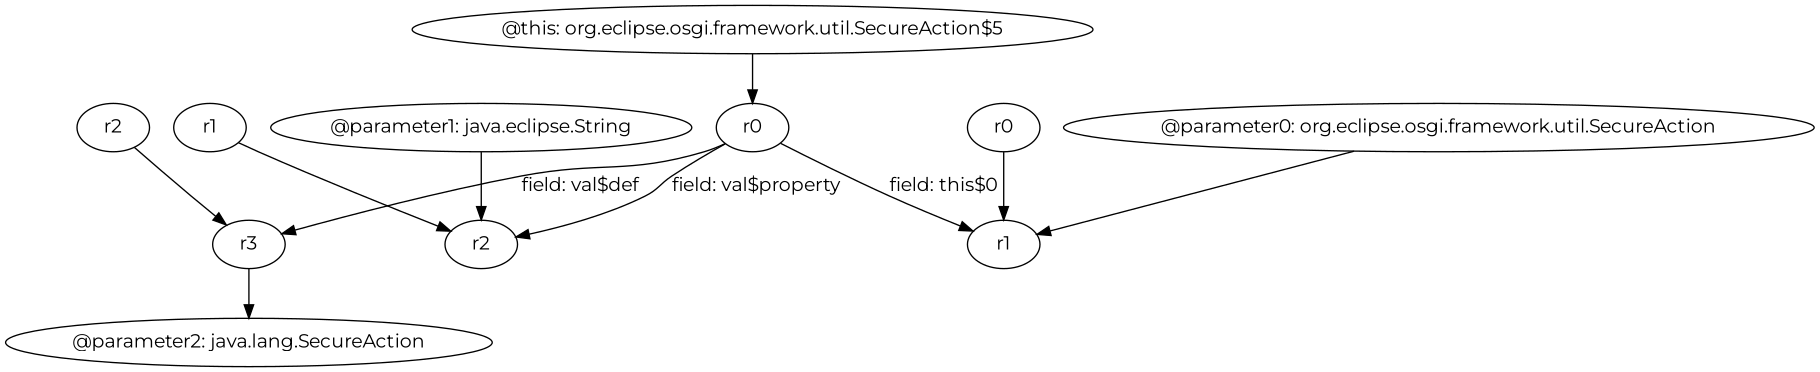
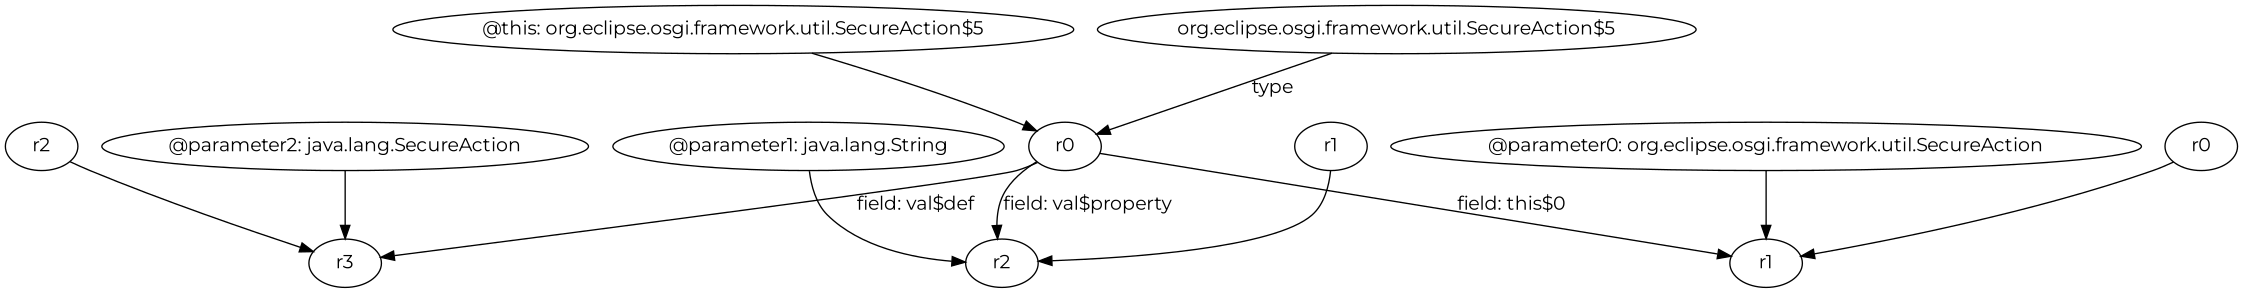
node "org.eclipse.osgi.framework.util.SecureAction$5": added
node "@parameter1: java.eclipse.String": label "@parameter1: java.eclipse.String" -> "@parameter1: java.lang.String"
edge "r3" -> "@parameter2: java.lang.SecureAction": reversed
